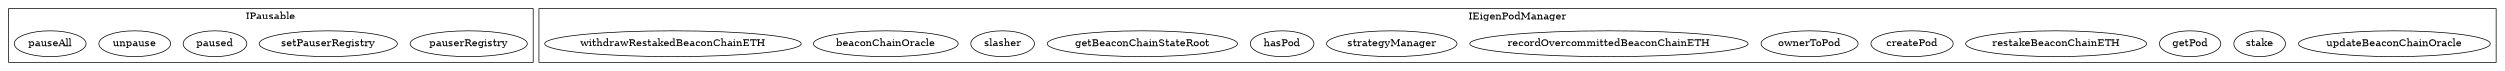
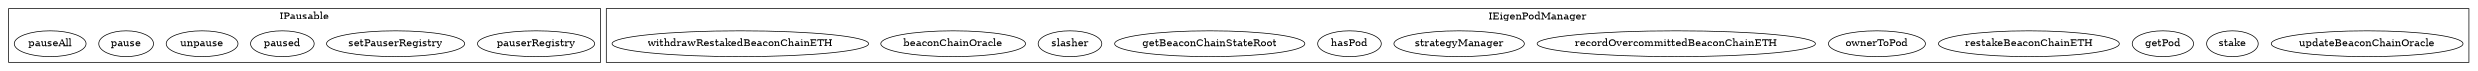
node "pause": added
node "createPod": removed
